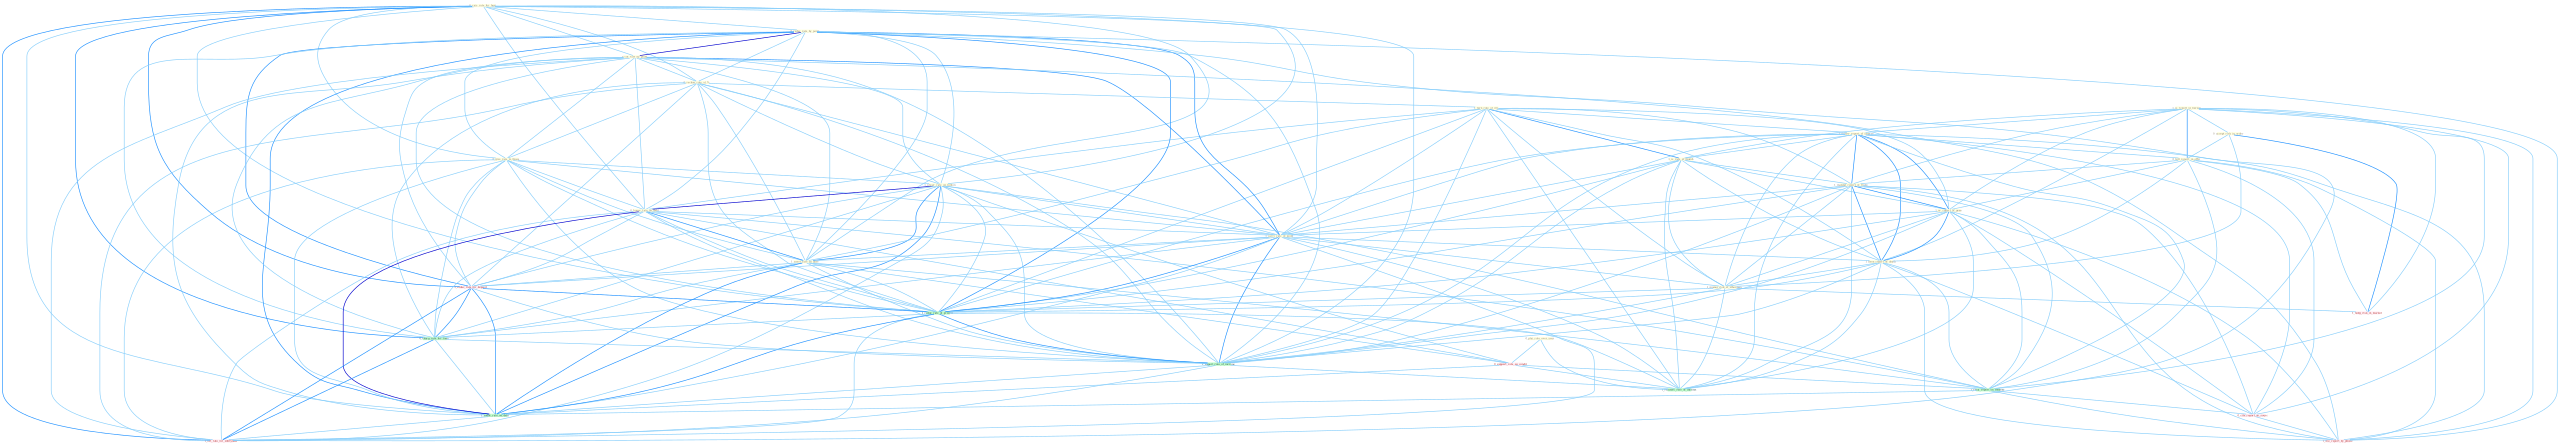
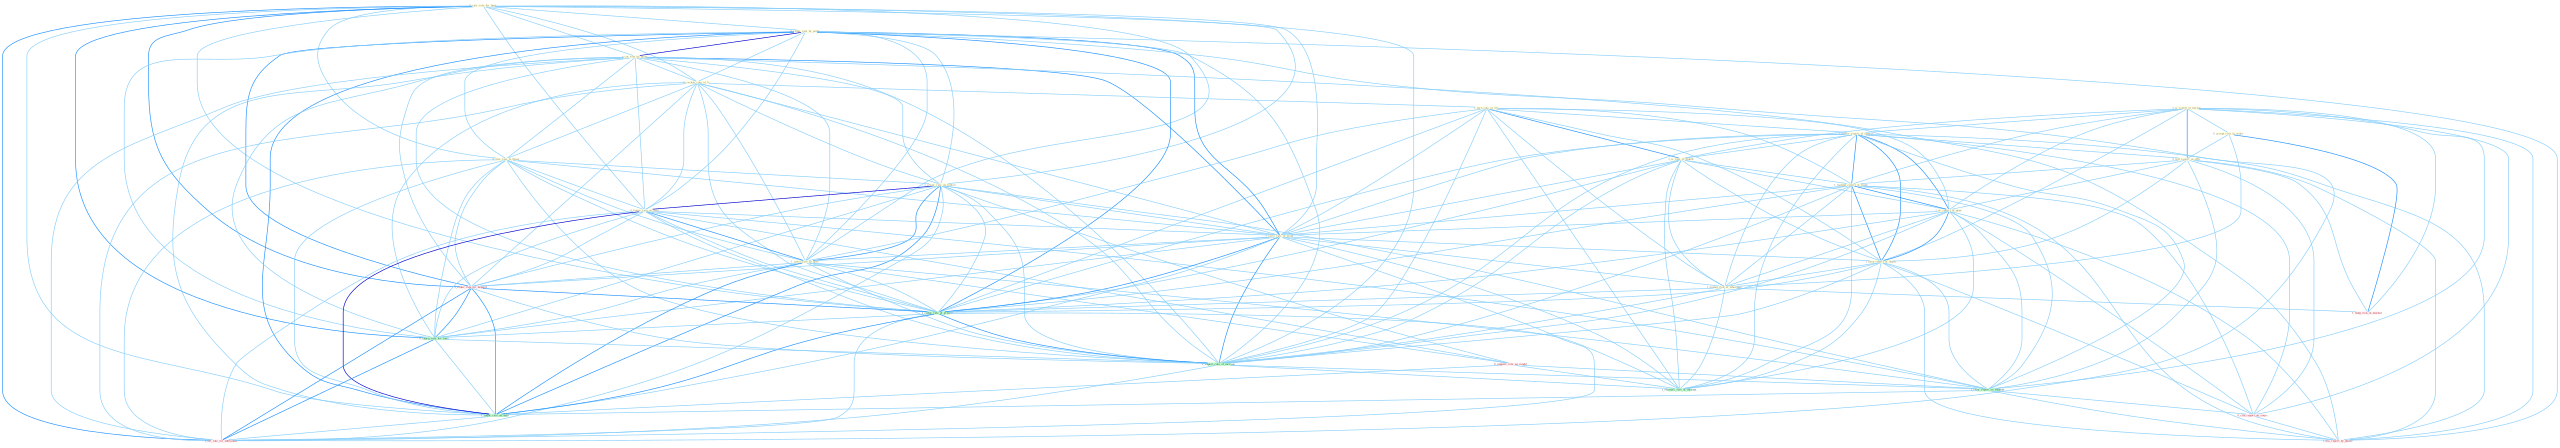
edge "1_turn_rule_of_citi" -- "0_lower_rate_on_debt": now "0_reckon_rate_at_%" -- "0_lower_rate_on_debt"
node "0_plai_role_over_year": removed
edge "1_expect_rate_of_increas" -- "1_reduc_rate_on_debt": now "1_expect_rate_of_increas" -- "1_relai_report_on_tendenc"
